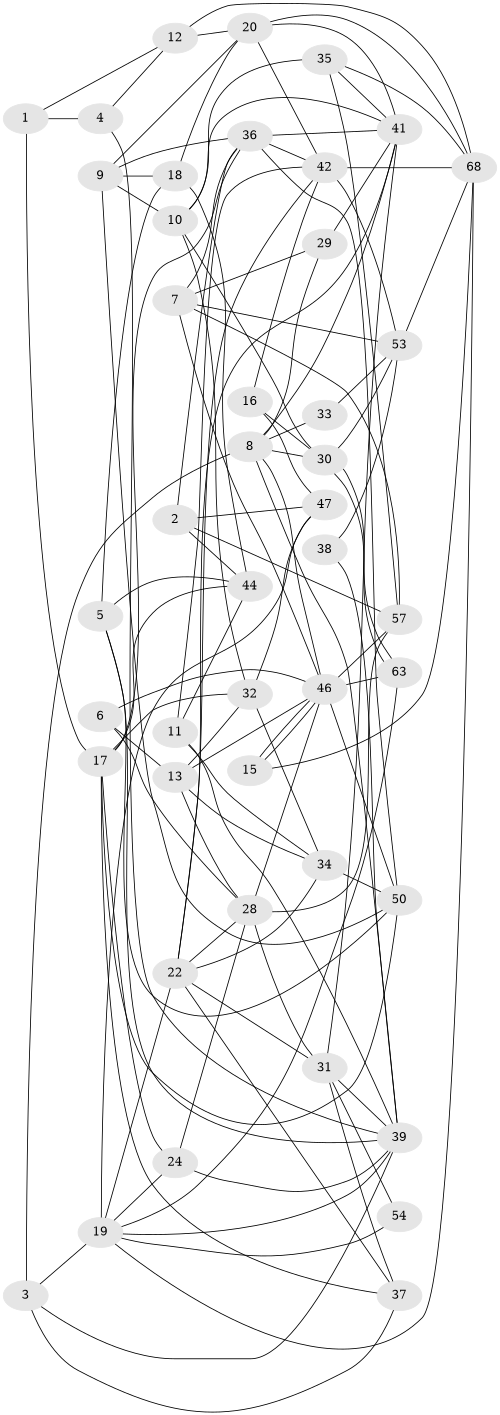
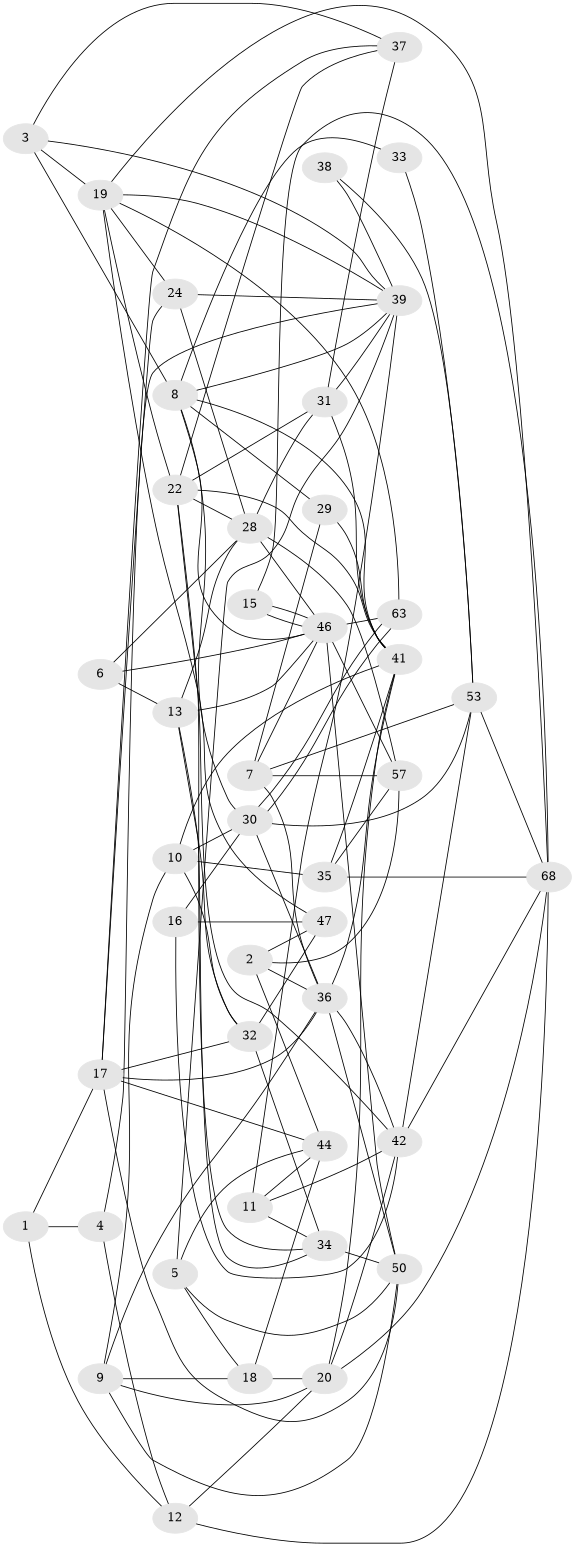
edge "30" -- "36": added
node "54": removed
